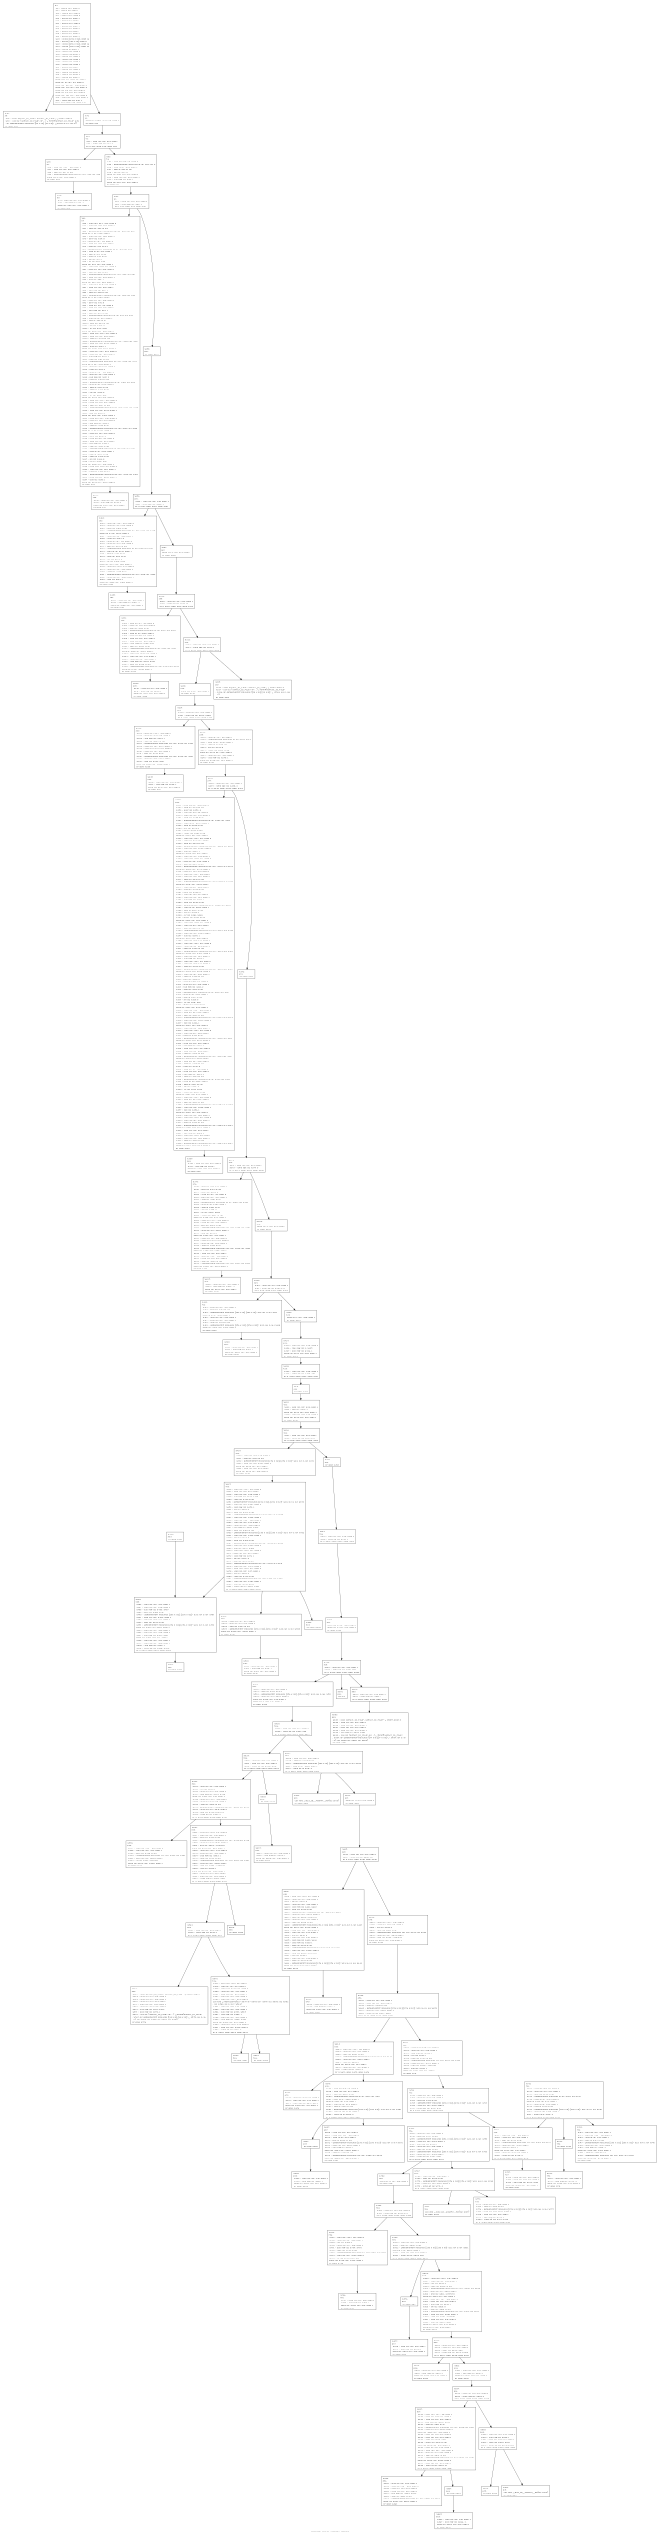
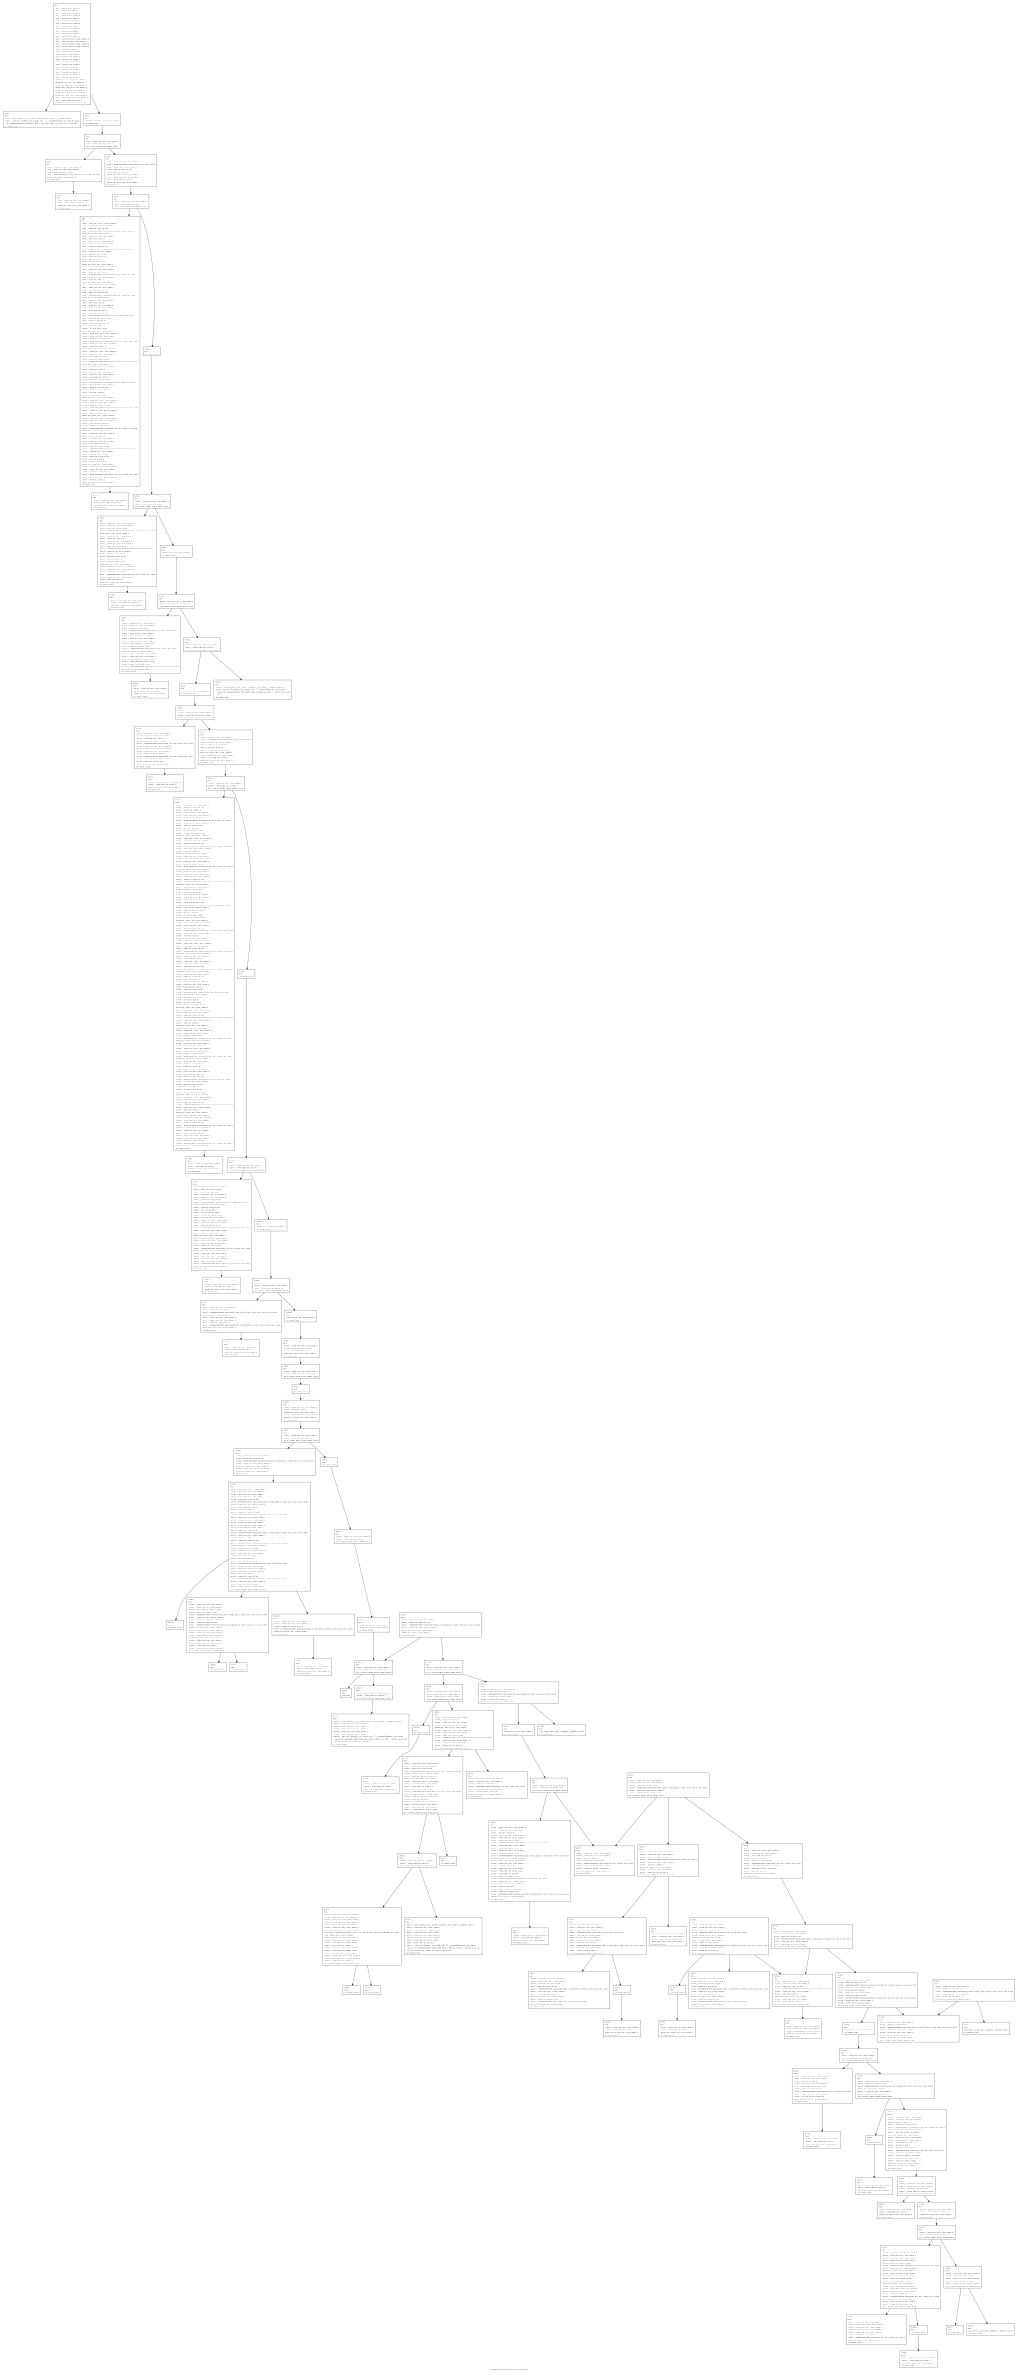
edge "%503:" -> "%485:": reversed
edge "%518:" -> "%521:": reversed
edge "%648:" -> "%656:": reversed
edge "%756:" -> "%767:": now "%756:" -> "%773:"
